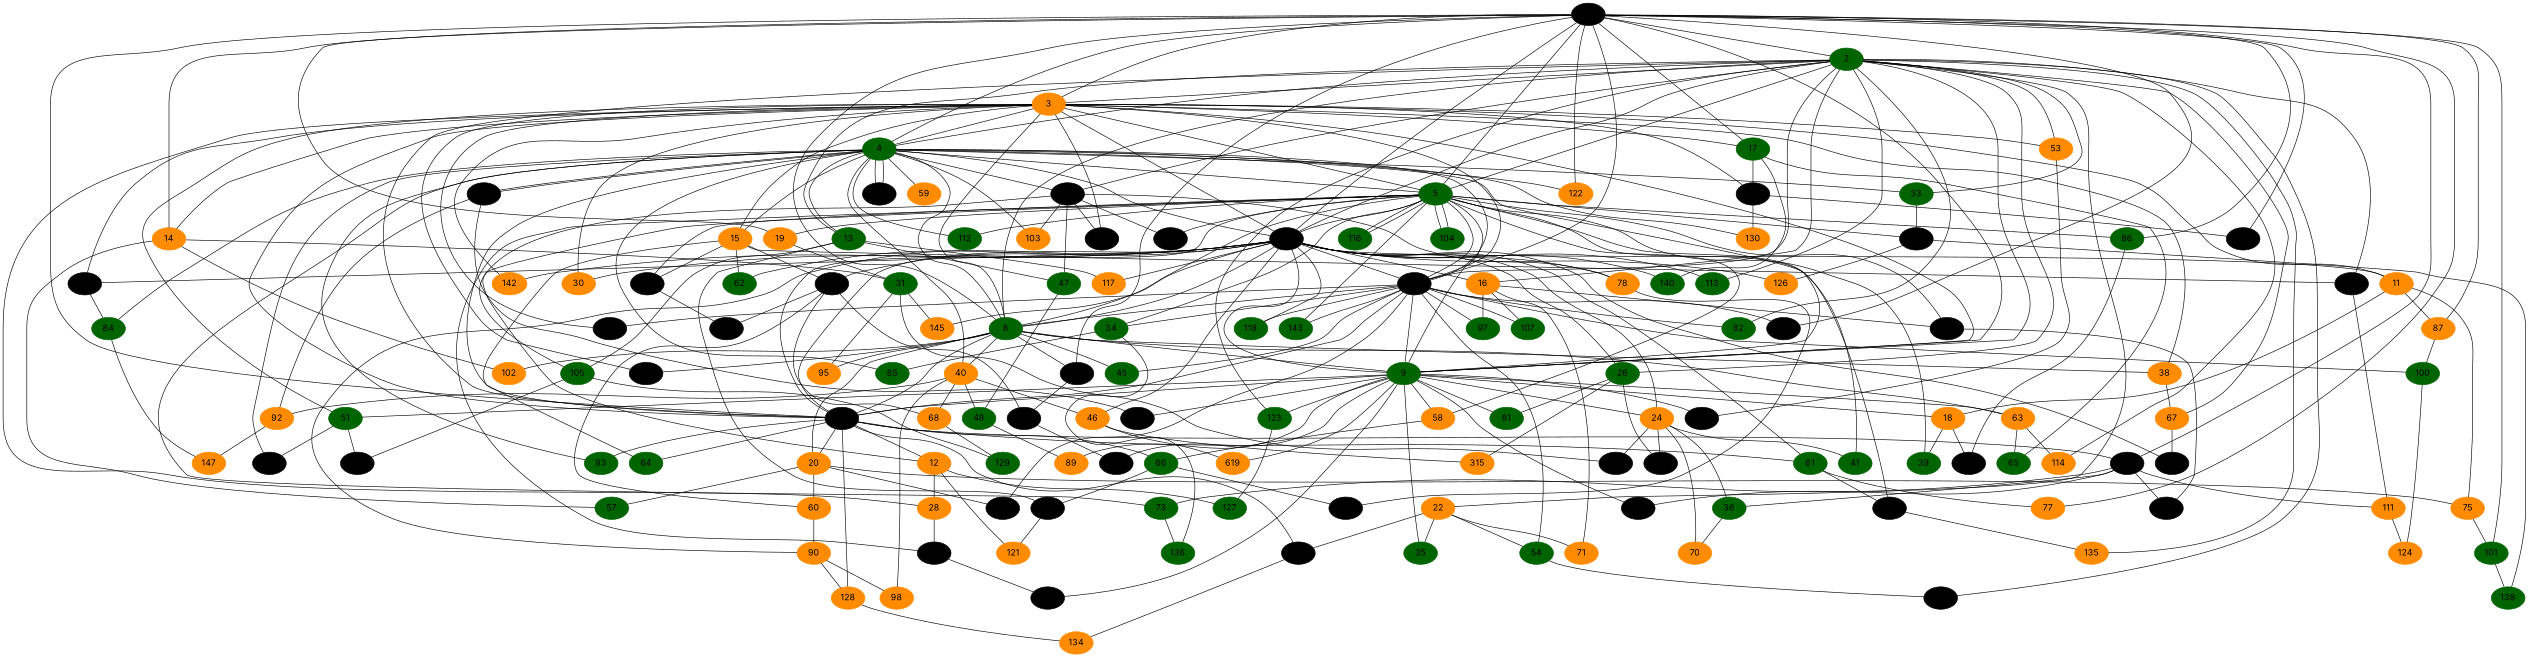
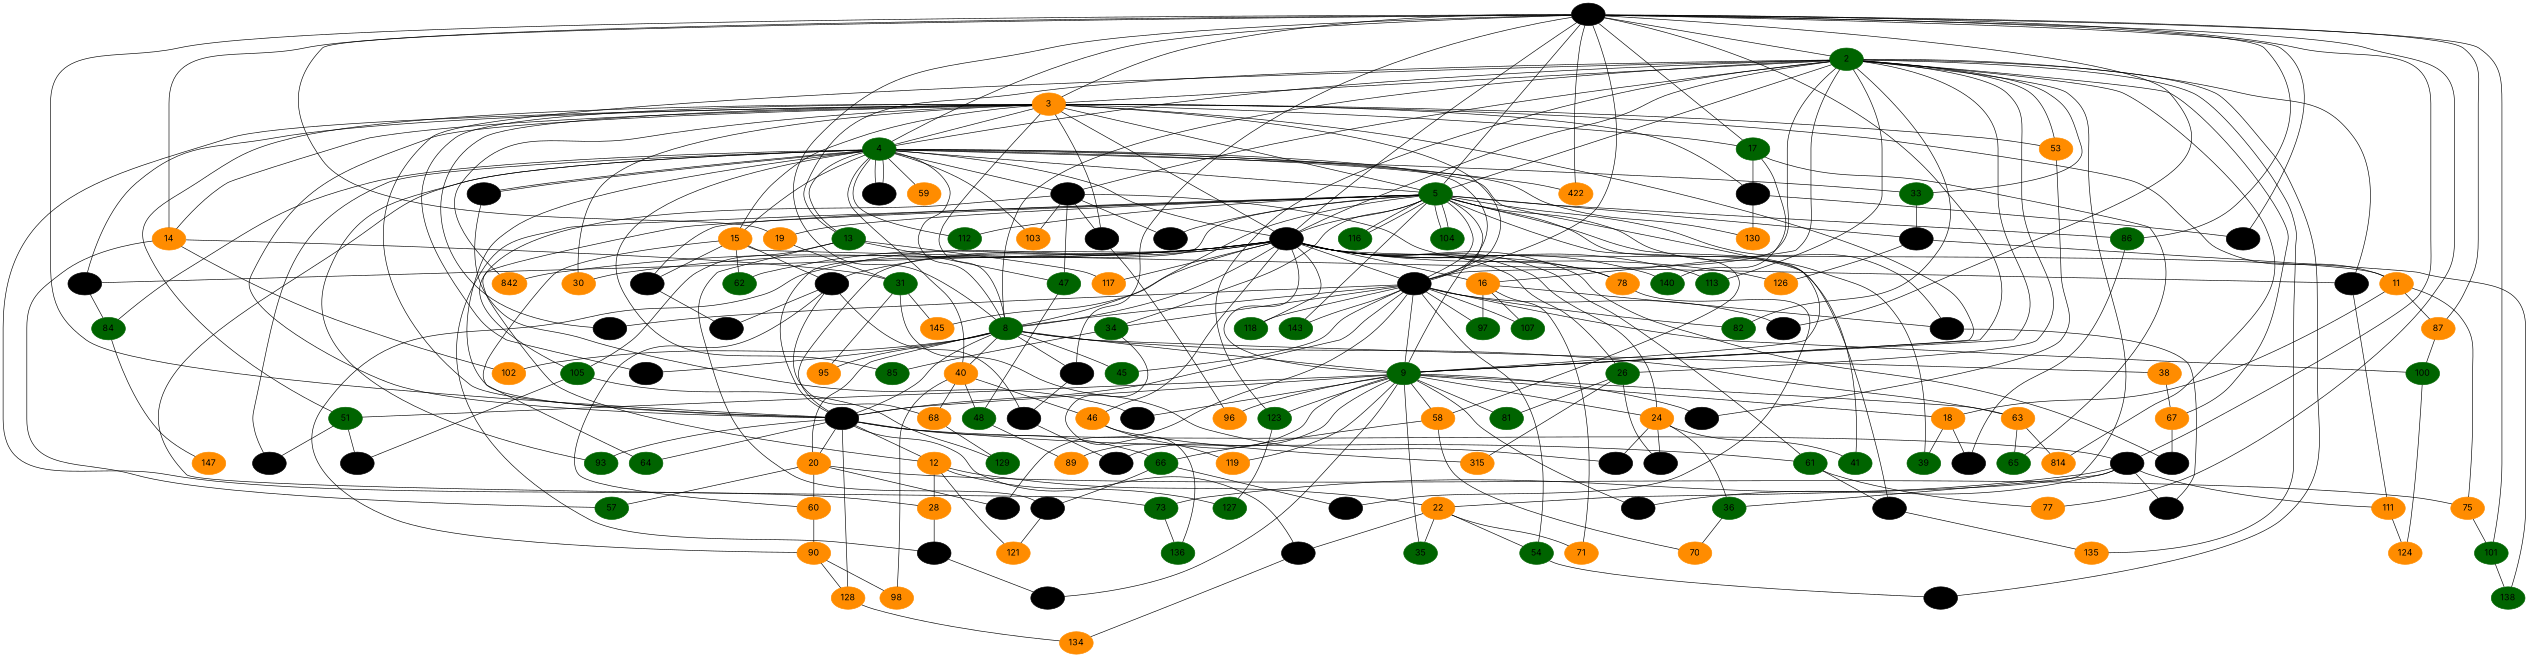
edge "3" -- "38": removed
node "122": label "122" -> "422"
node "142": label "142" -> "842"
node "92": removed
node "96": added
node "619": label "619" -> "119"
node "114": label "114" -> "814"
edge "24" -- "70": now "58" -- "70"
edge "12" -- "22": added
